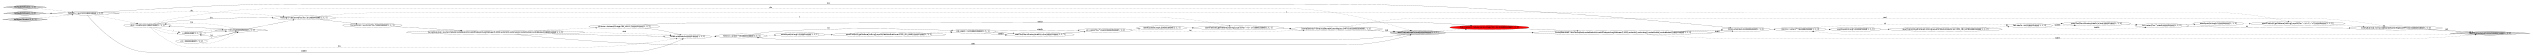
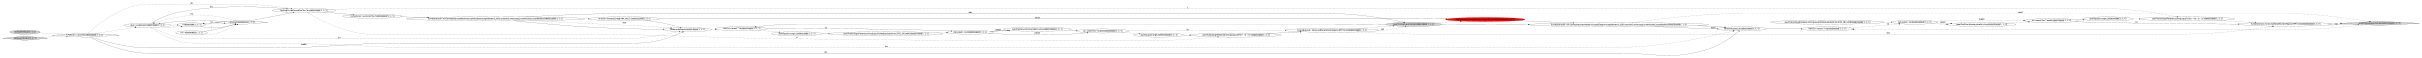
node "testReadWriteState['0', '1', '0']": shape diamond -> ellipse
edge "dirs(i( = createTempDir()@@@7@@@['1', '1', '1']" -> "assertThat(read,equalTo(state))@@@24@@@['1', '1', '1']": now "dirs(i( = createTempDir()@@@7@@@['1', '1', '1']" -> "format.write(state2,dirs)@@@26@@@['1', '1', '0']"
node "testReadWriteState['1', '0', '0']": removed
node "assertEquals(list.length,1)@@@29@@@['1', '1', '0']": removed
